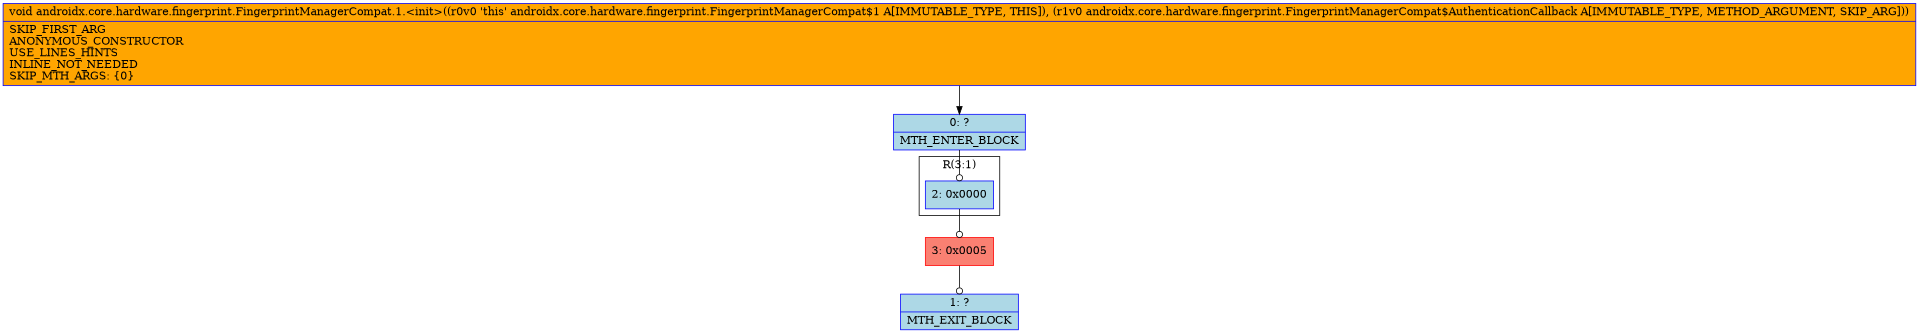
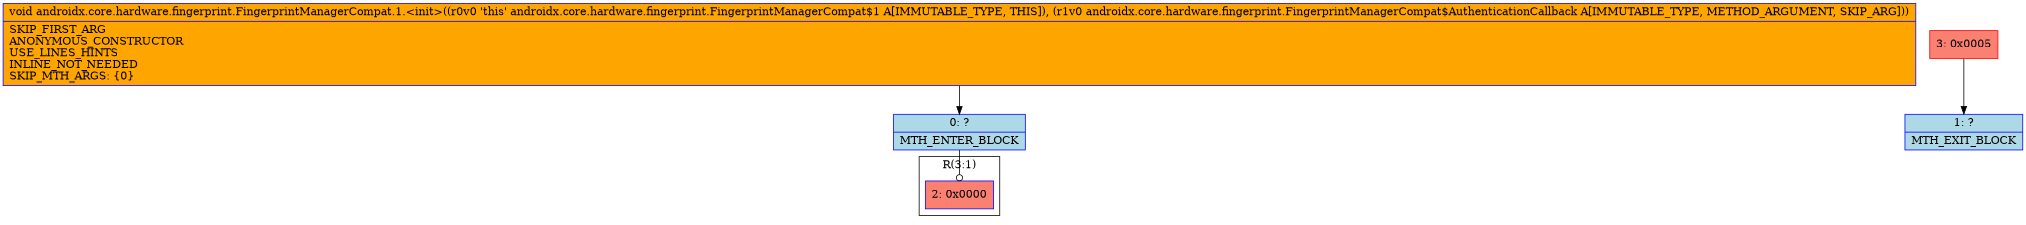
node "2: 0x0000": fillcolor lightblue -> salmon
edge "2: 0x0000" -> "3: 0x0005": removed
edge "3: 0x0005" -> "1: ?": arrowhead odot -> normal
